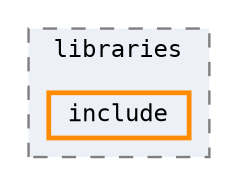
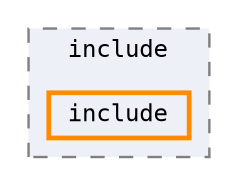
cluster "libraries": label "libraries" -> "include"
